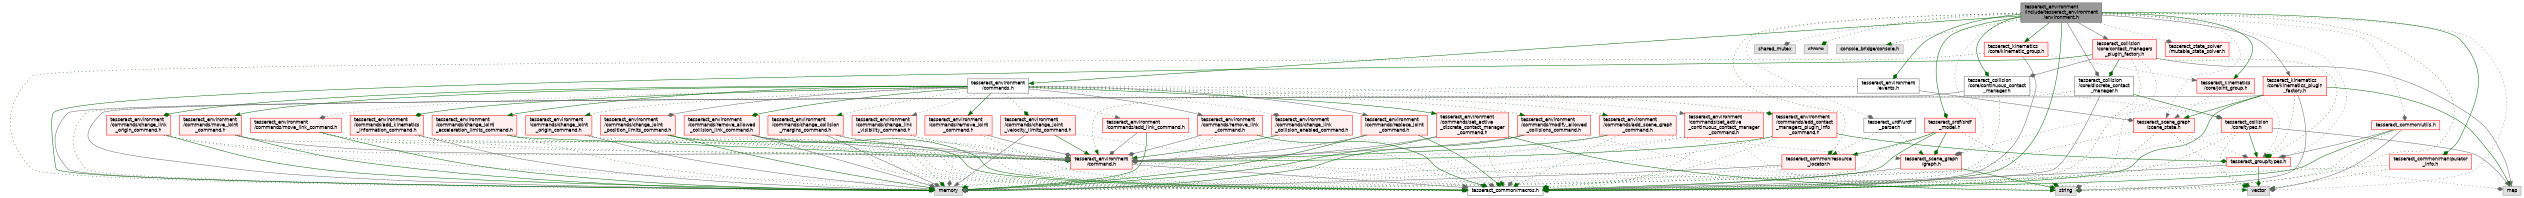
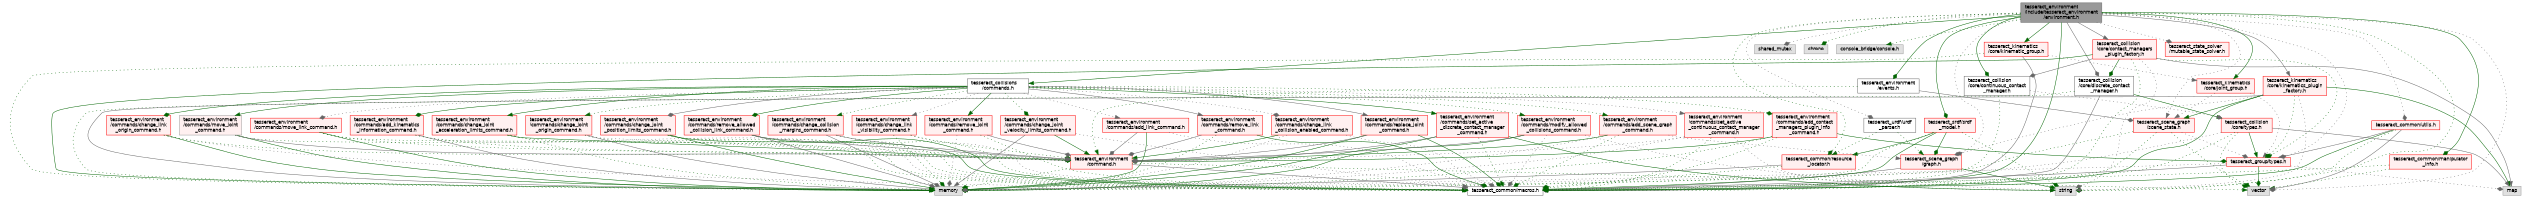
node "tesseract_environment /commands.h": label "tesseract_environment /commands.h" -> "tesseract_collisions /commands.h"
edge "tesseract_collision /core/continuous_contact _manager.h" -> "memory": removed
node "tesseract_environment /commands/move_joint _command.h": color red -> grey60
edge "tesseract_kinematics /core/kinematics_plugin _factory.h" -> "string": style solid -> dotted
